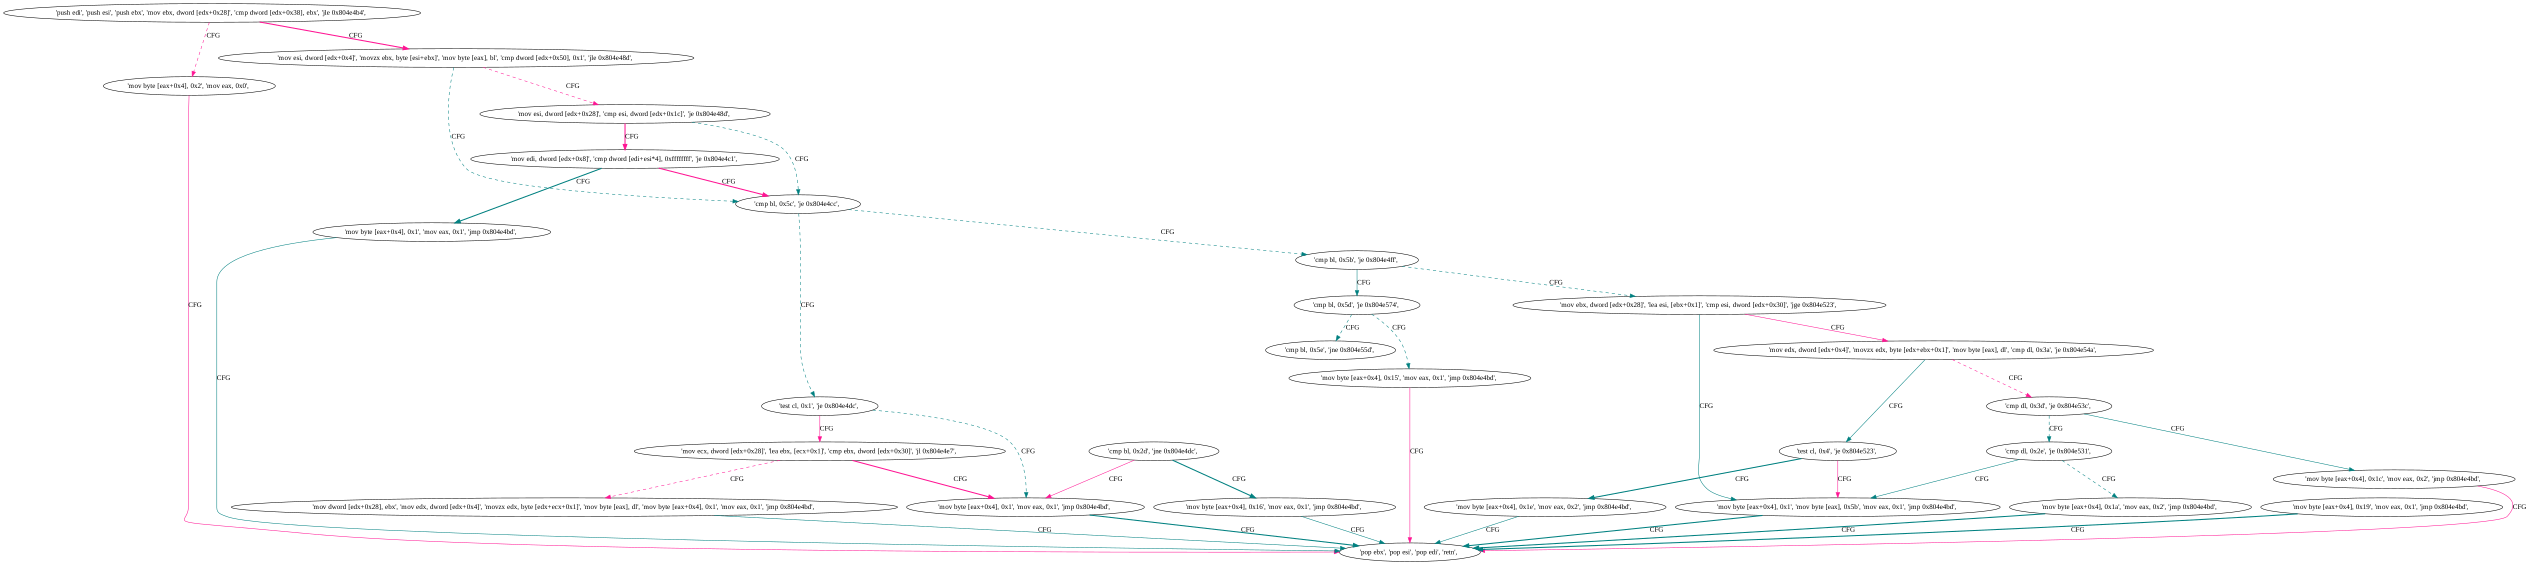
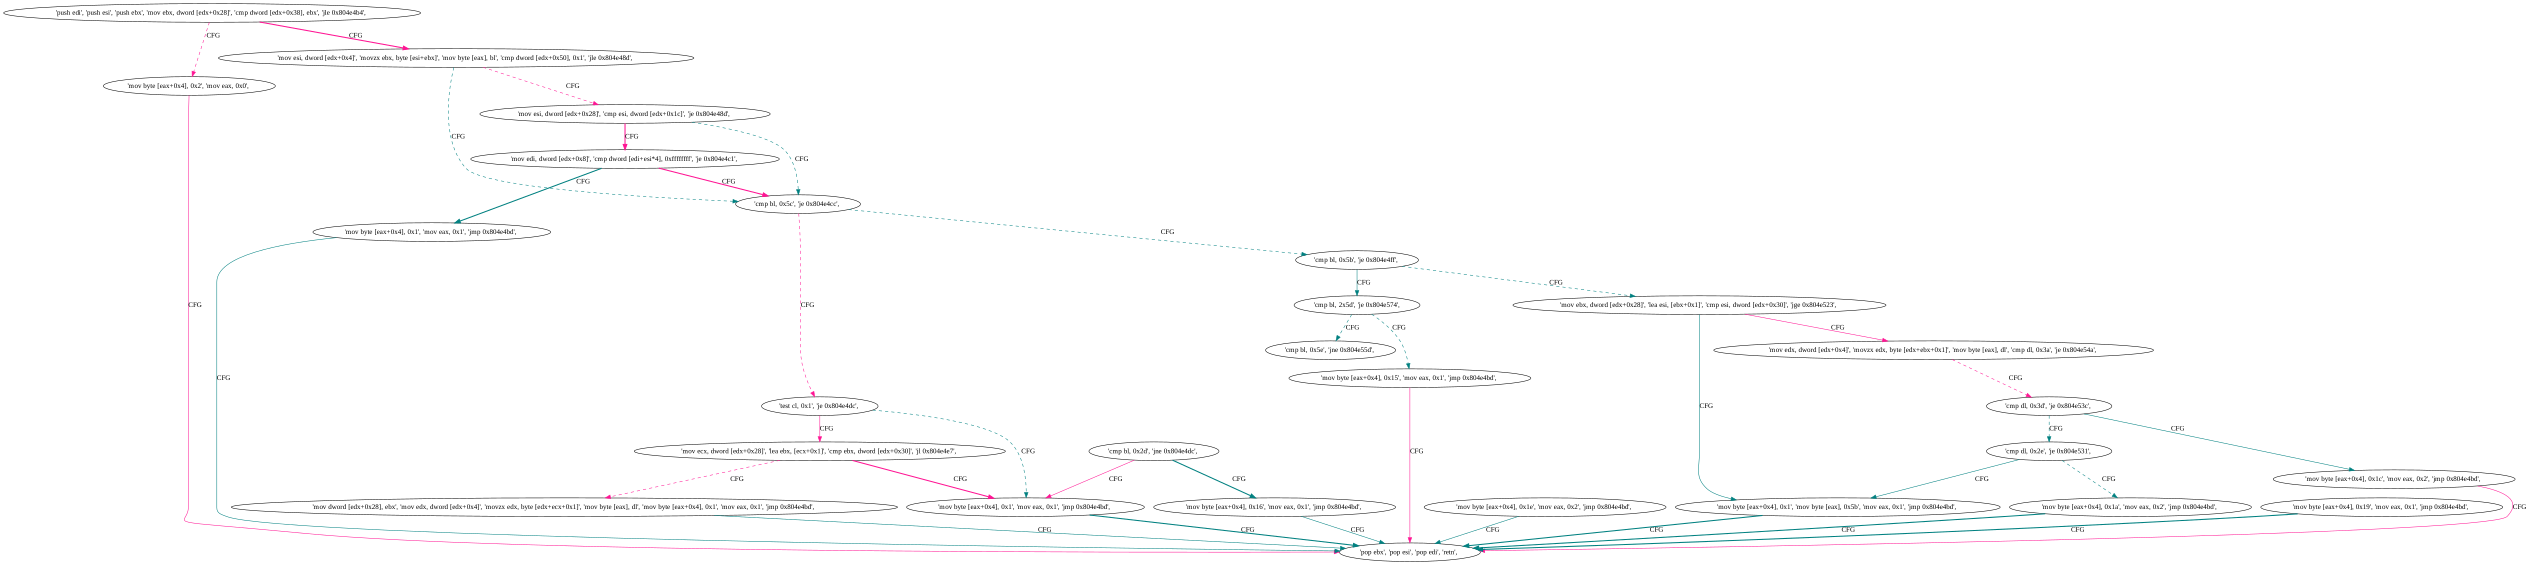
edge "'cmp bl, 0x5c', 'je 0x804e4cc'," -> "'test cl, 0x1', 'je 0x804e4dc',": color teal -> deeppink
node "'cmp bl, 0x5d', 'je 0x804e574',": label "'cmp bl, 0x5d', 'je 0x804e574'," -> "'cmp bl, 2x5d', 'je 0x804e574',"
node "'test cl, 0x4', 'je 0x804e523',": removed
